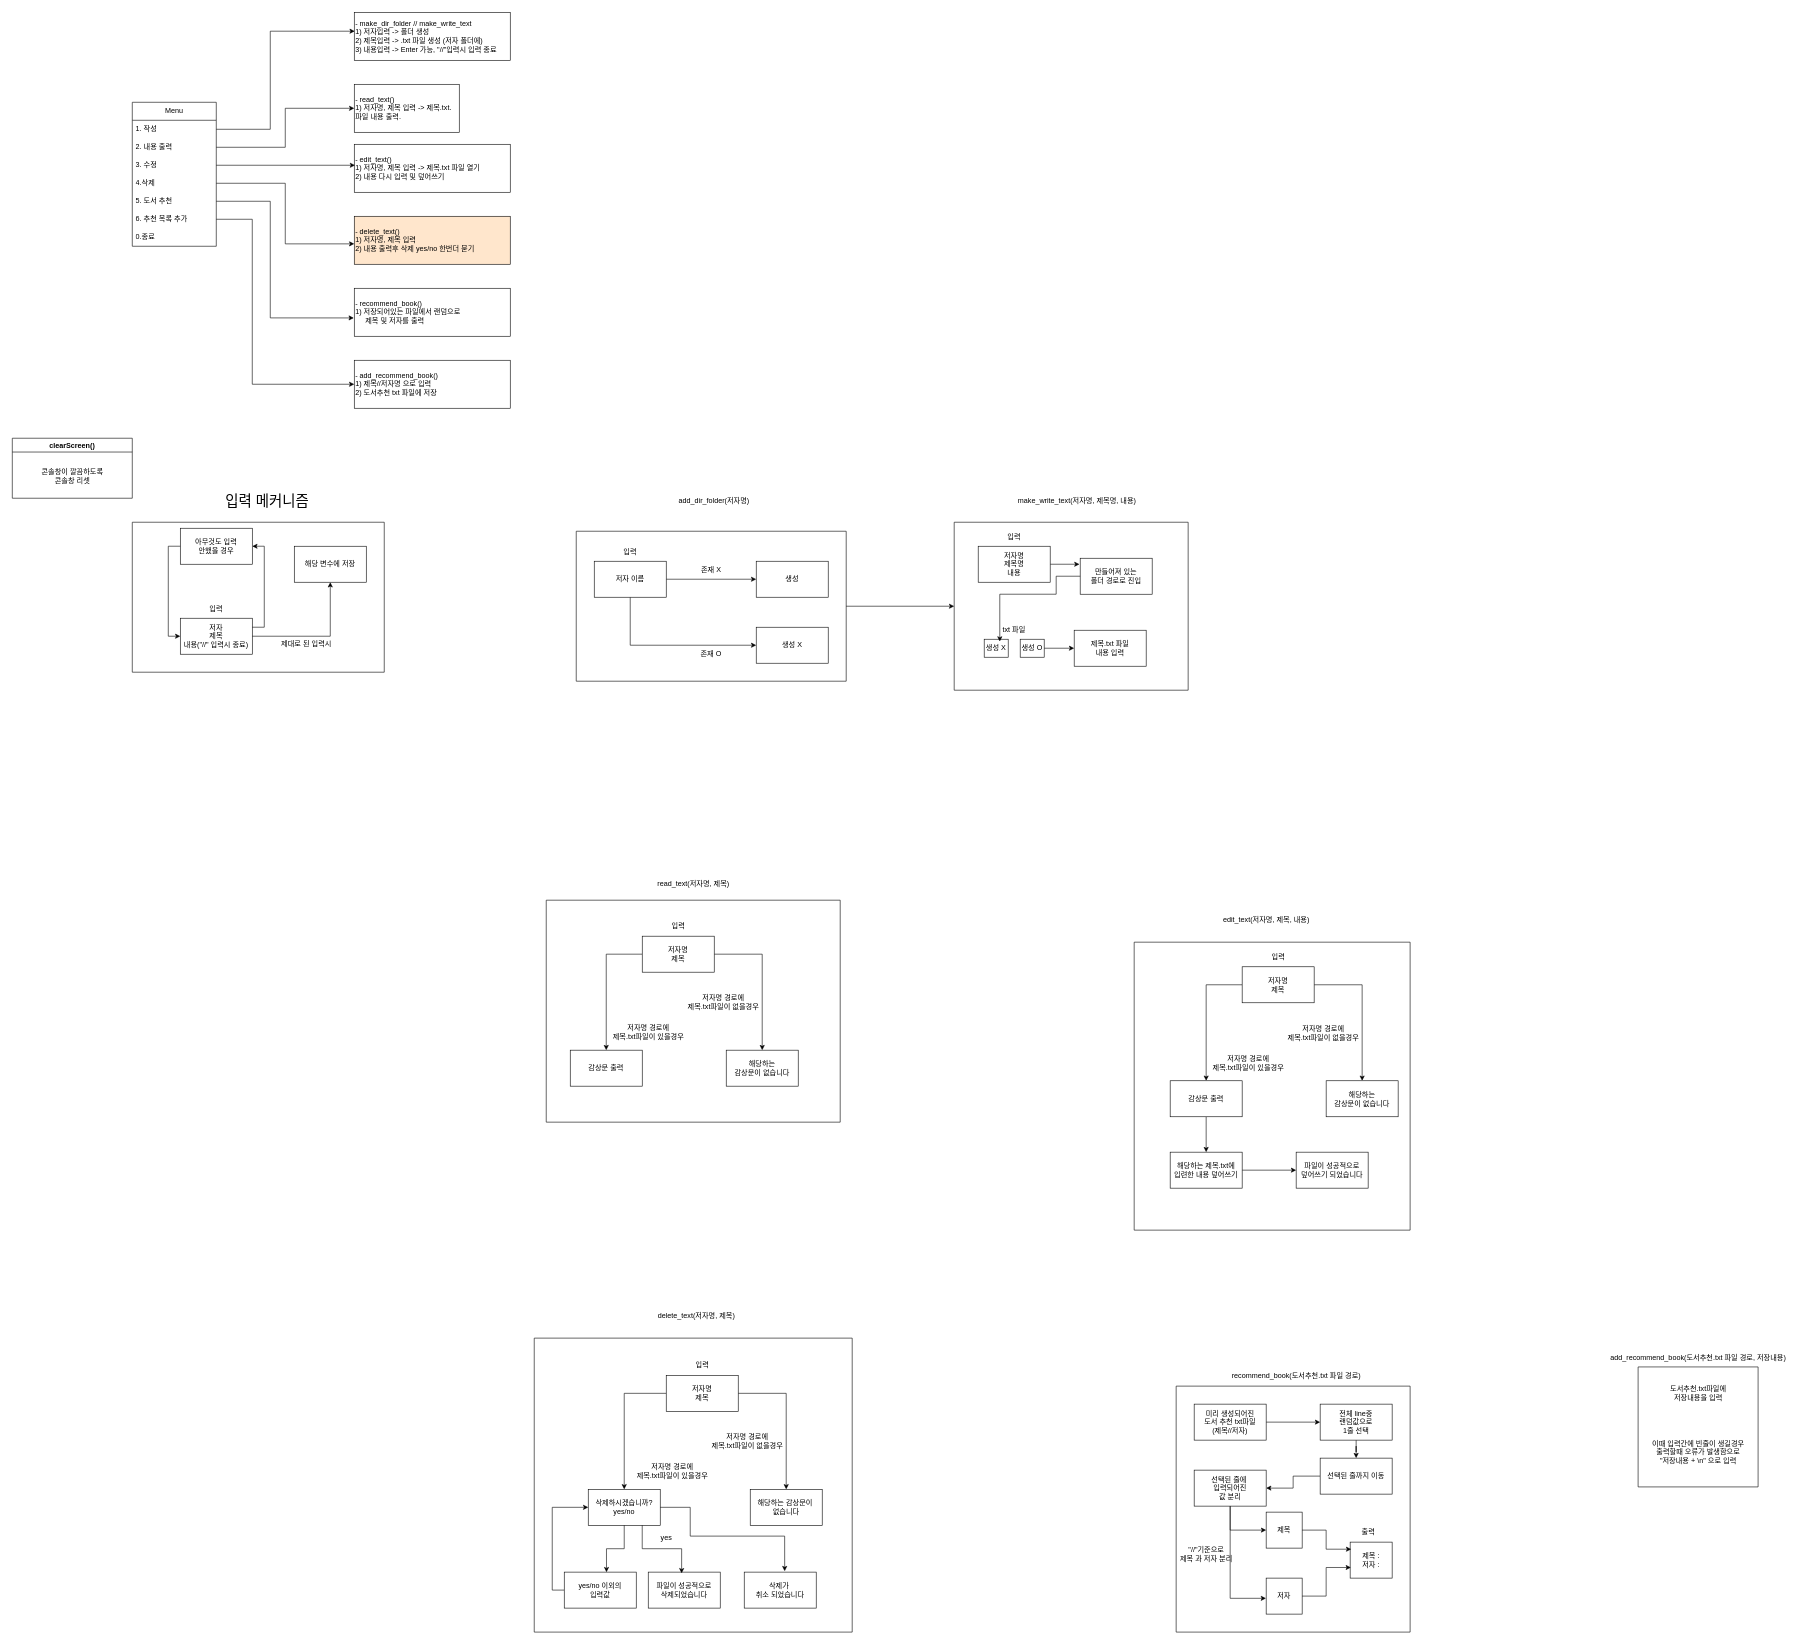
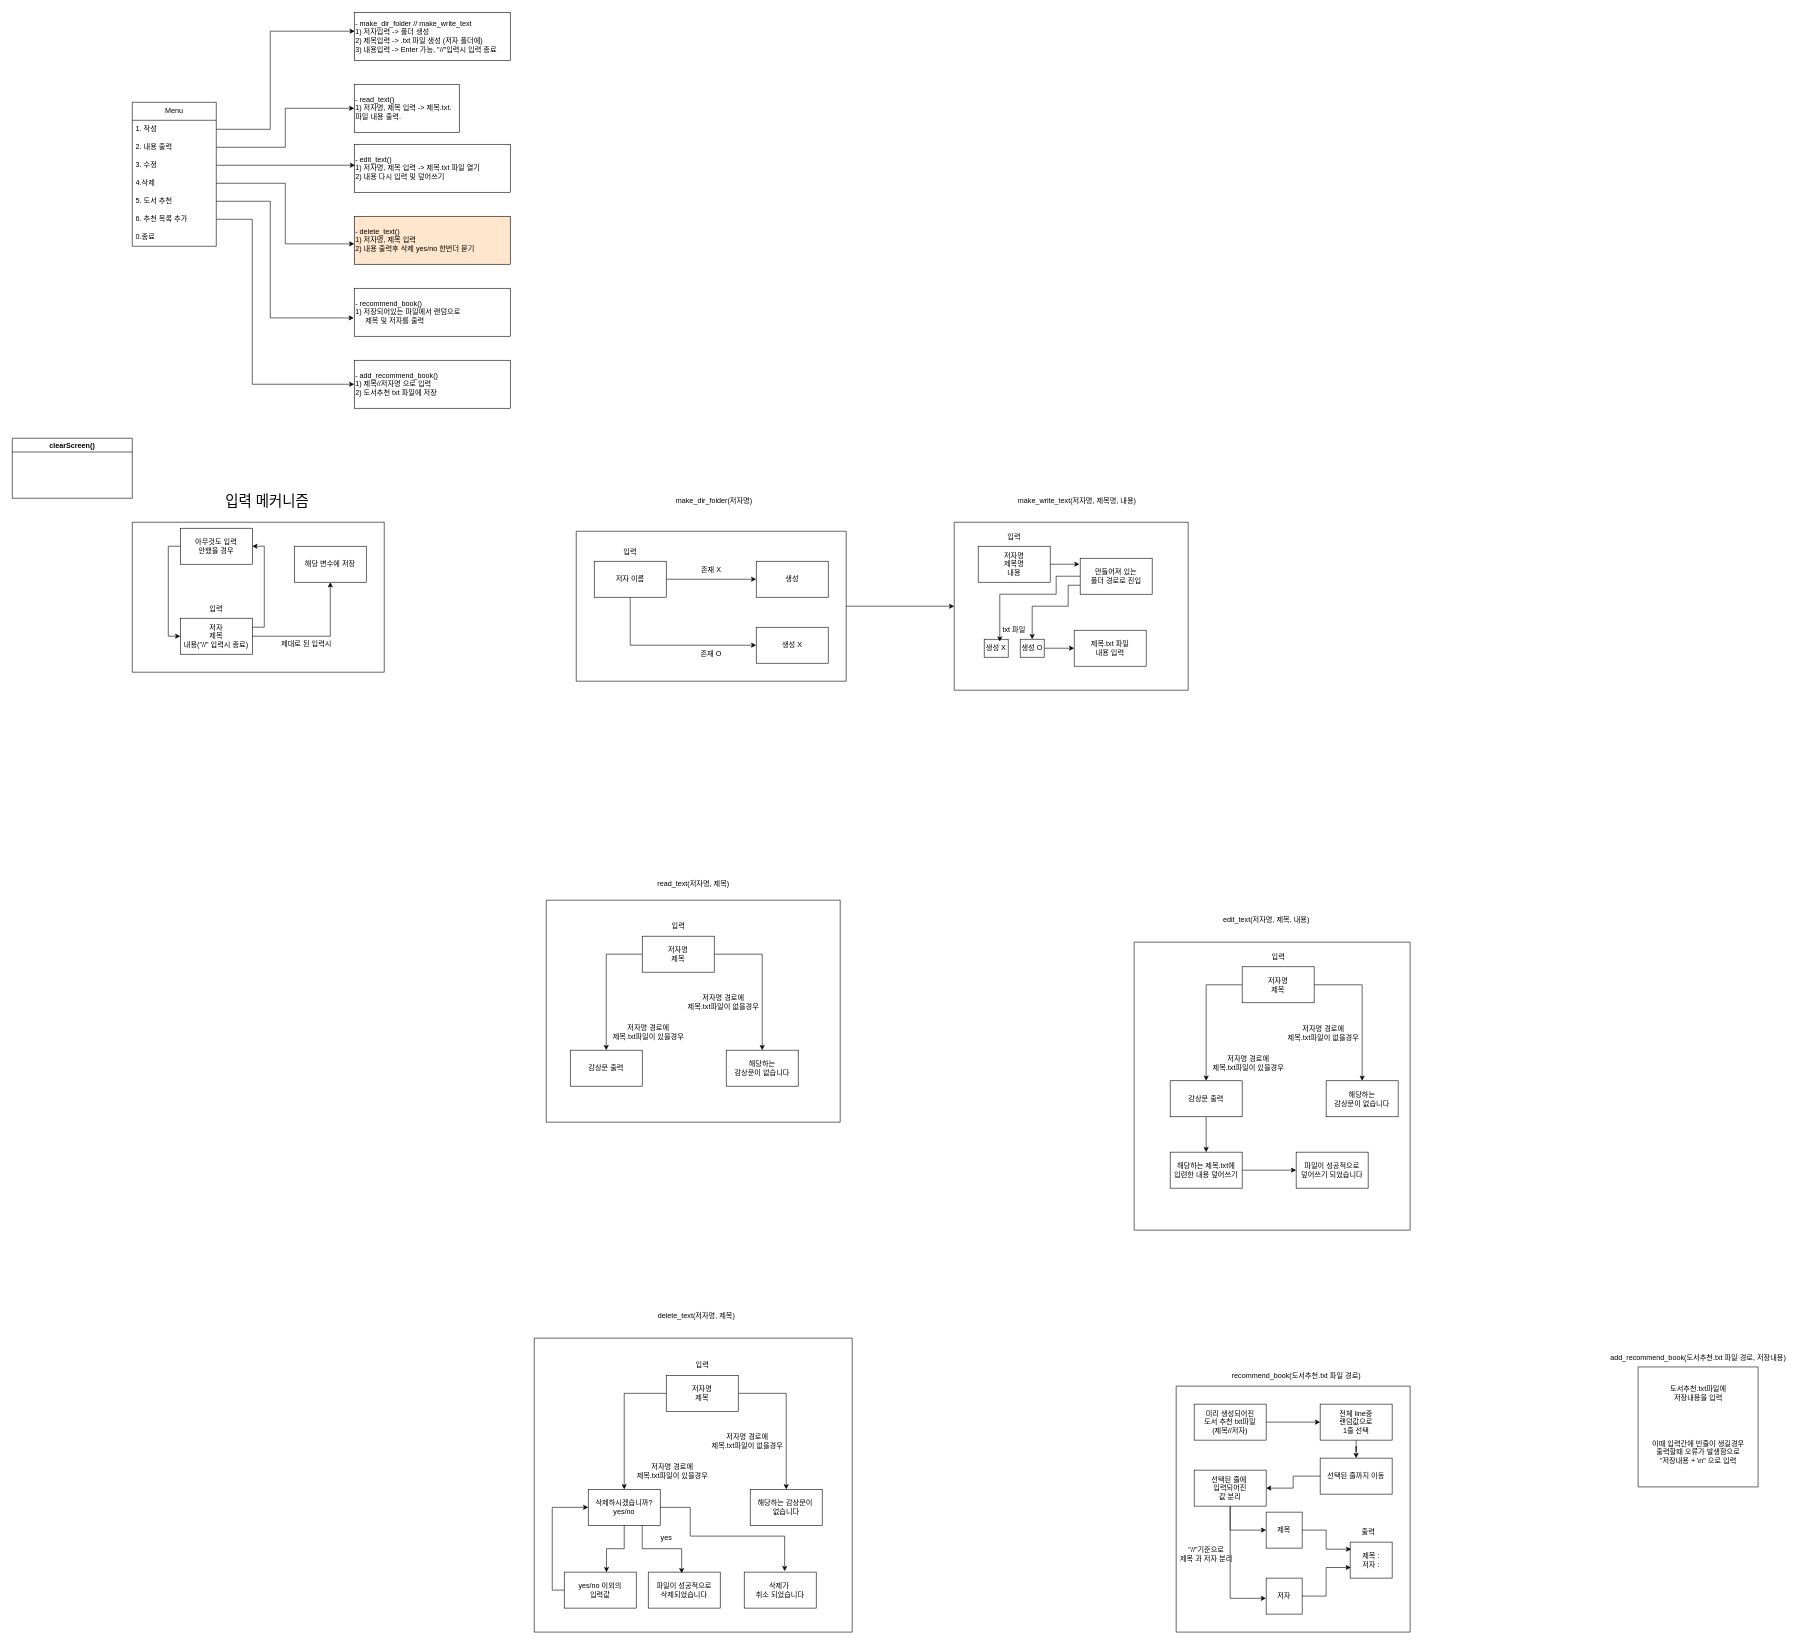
node "콘솔창이 깔끔하도록 콘솔창 리셋": removed
node "add_dir_folder(저자명)": label "add_dir_folder(저자명)" -> "make_dir_folder(저자명)"
edge "만들어져 있는 폴더 경로로 진입" -> "생성 O": added
